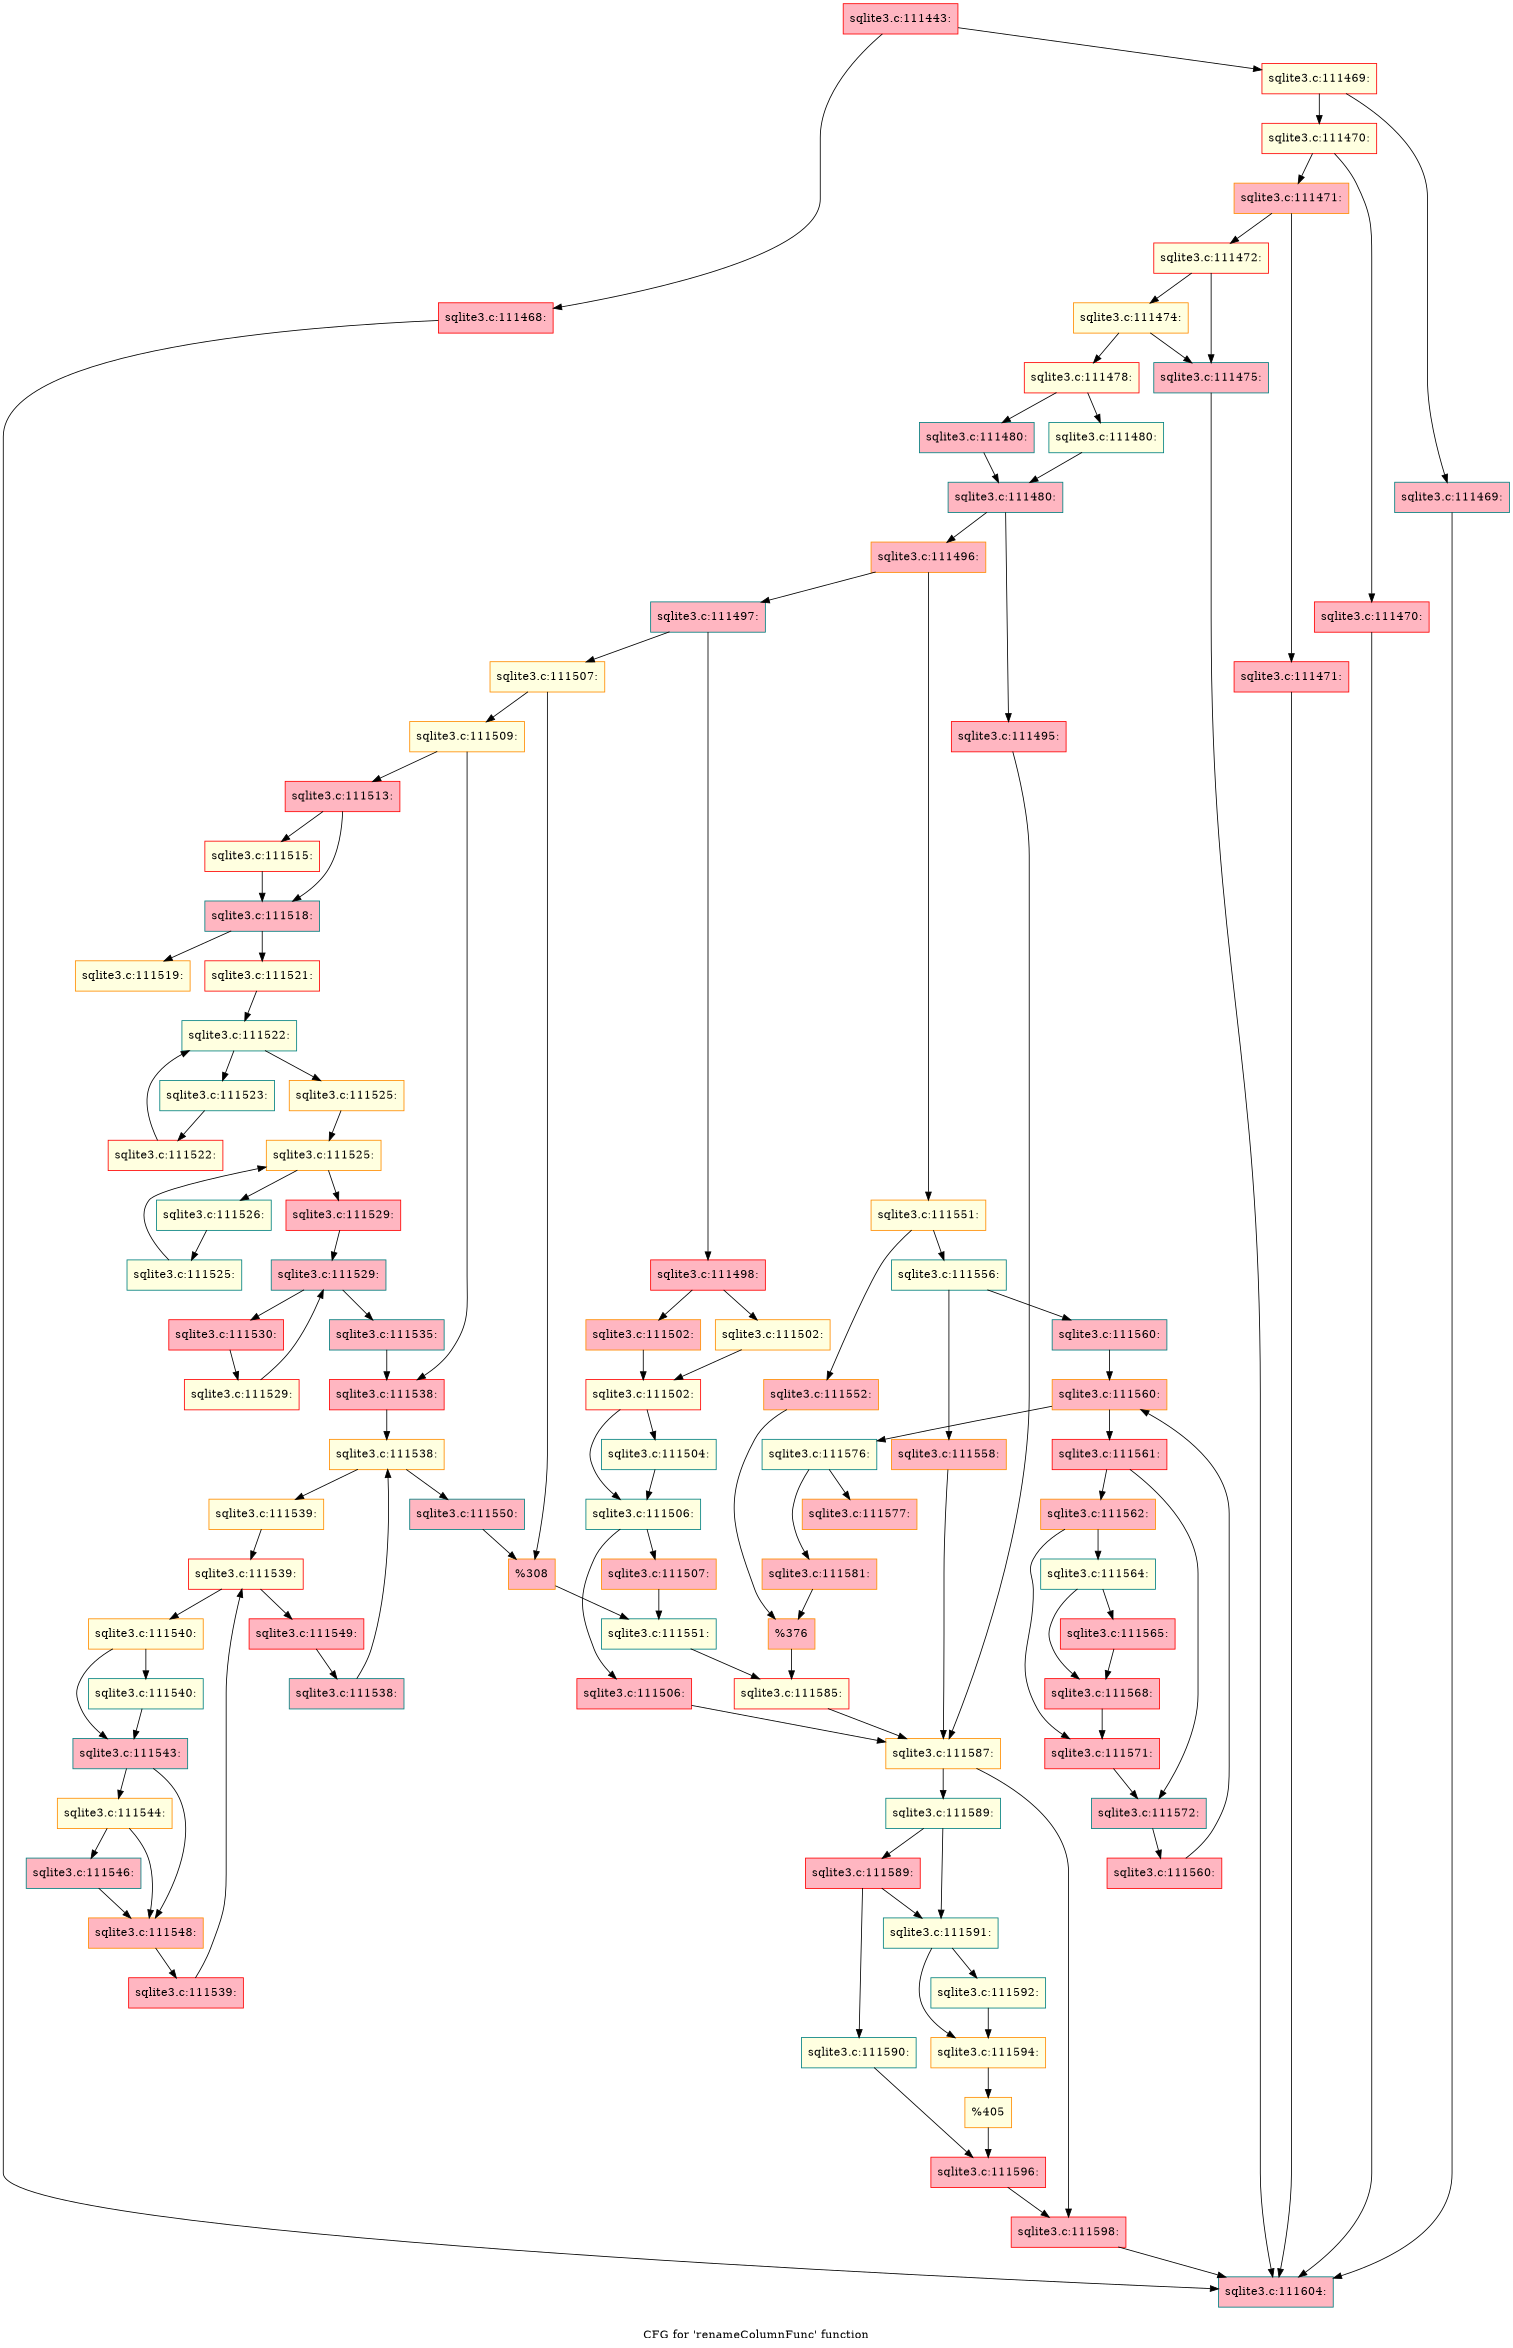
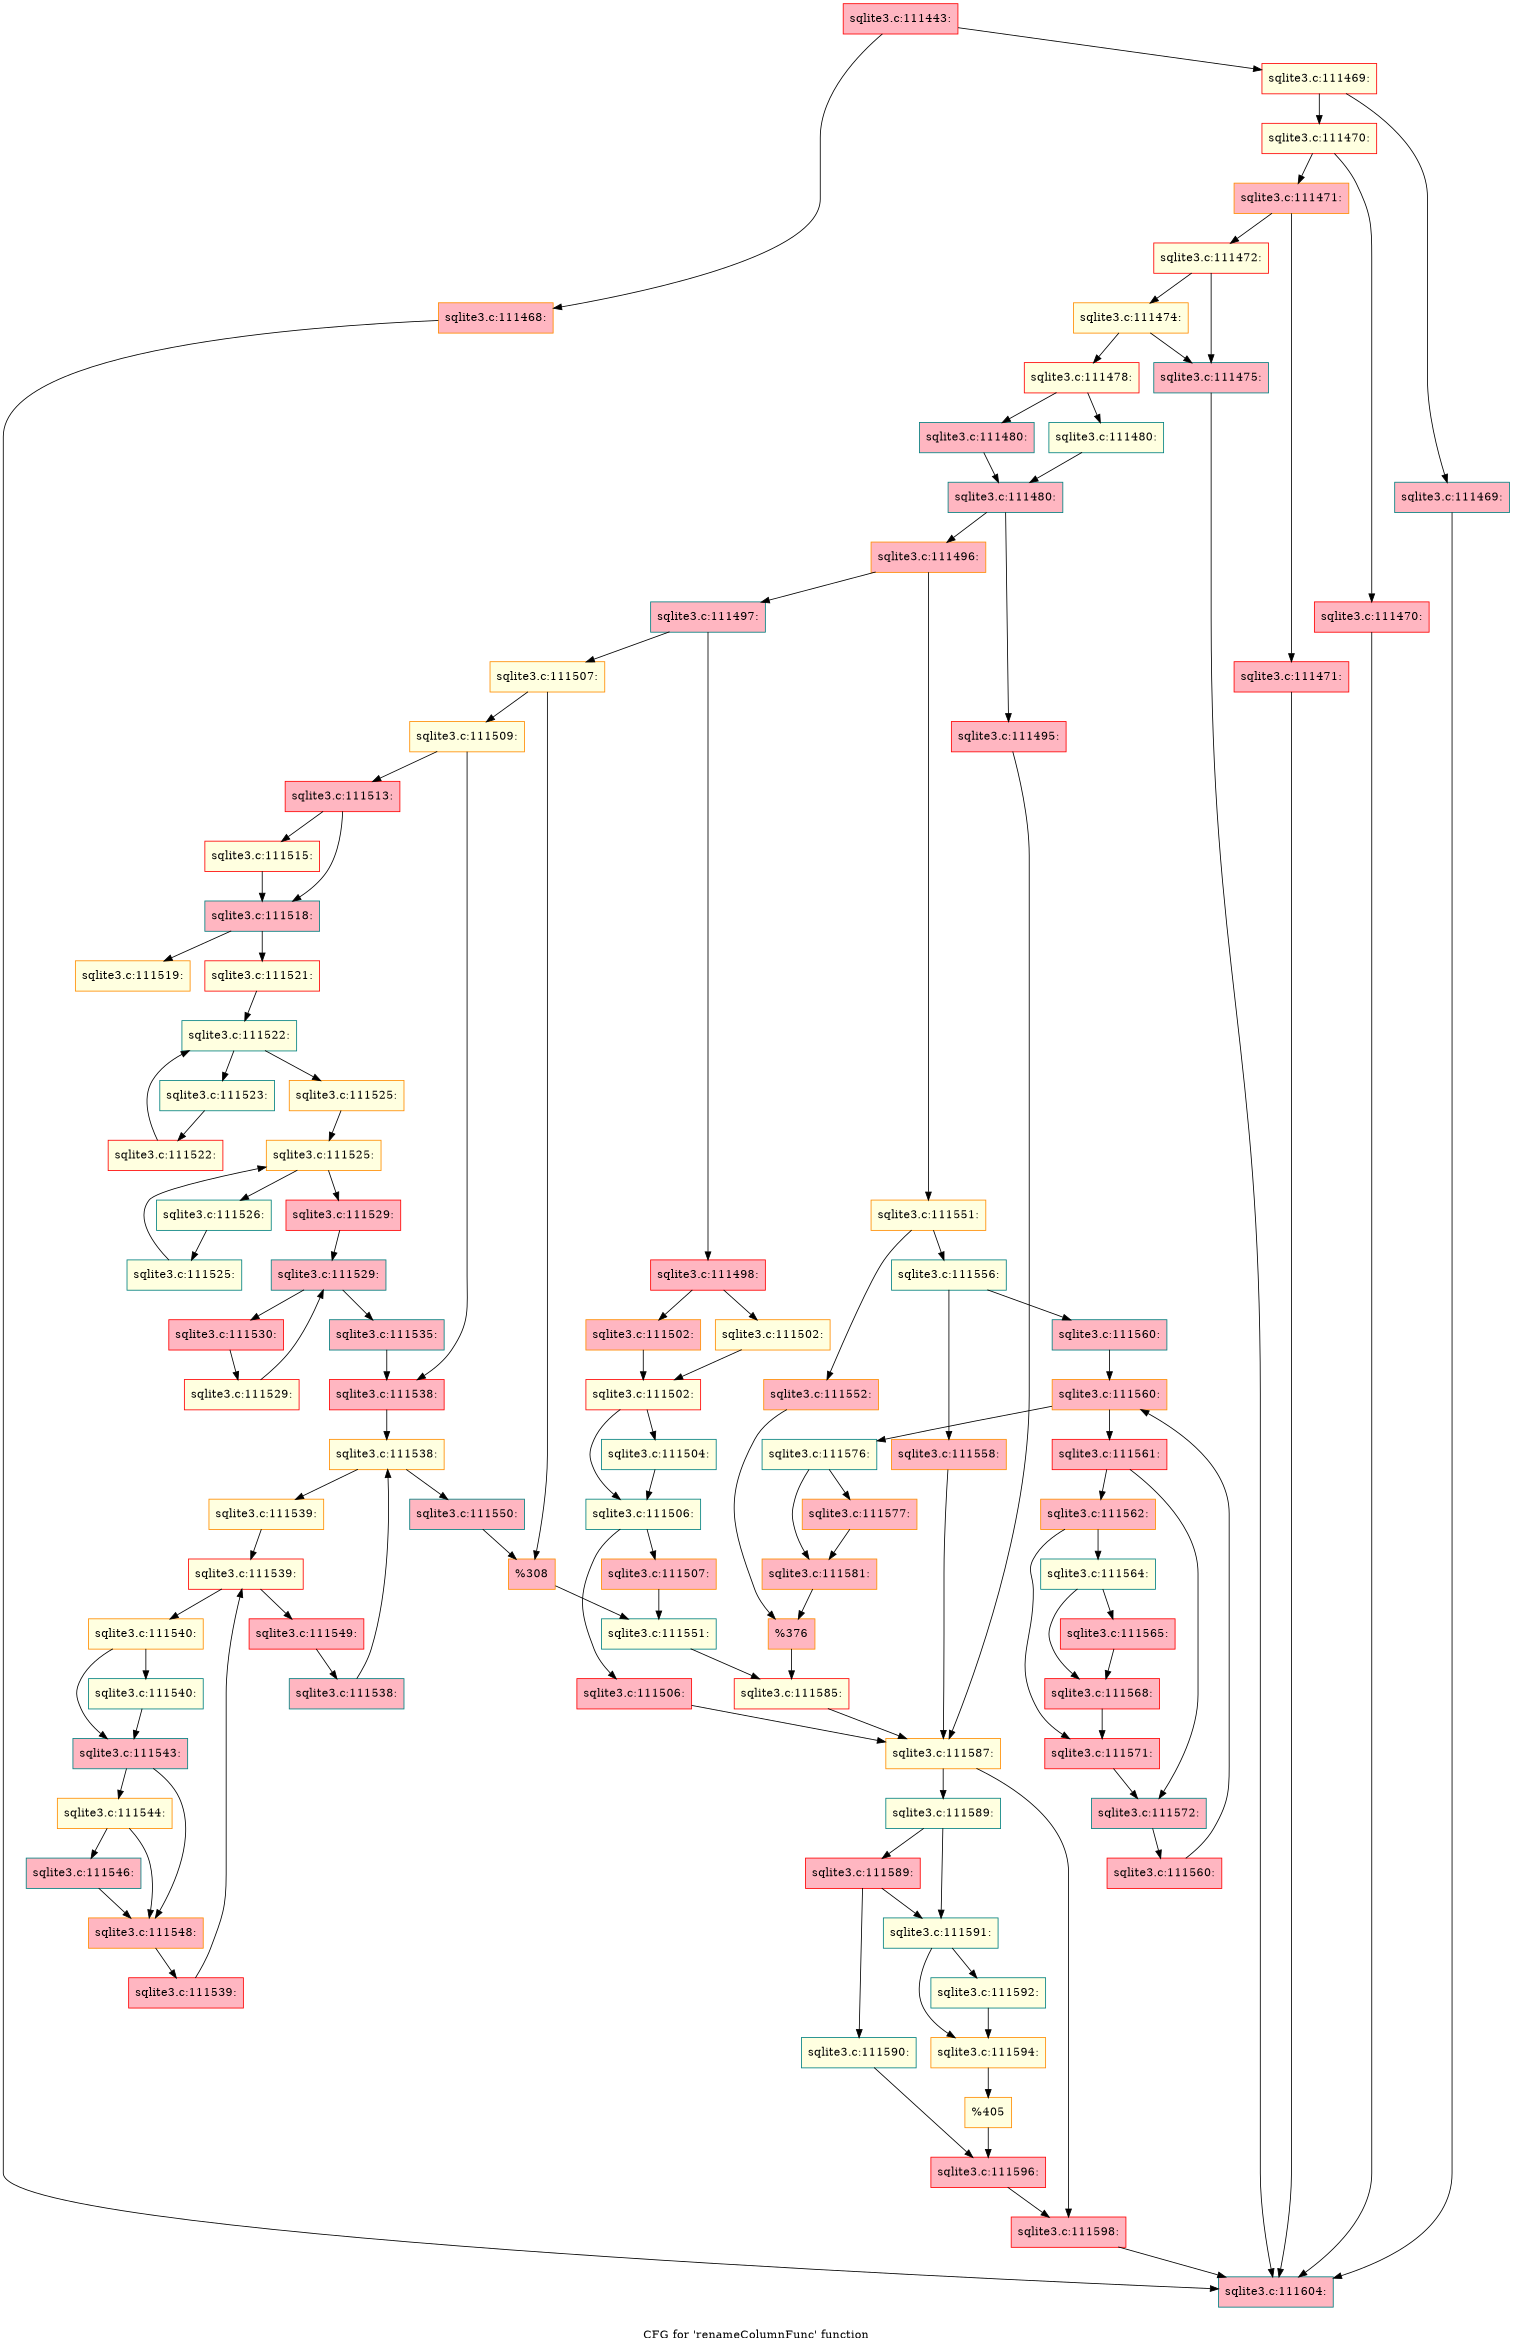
node "sqlite3.c:111468:": color red -> darkorange
edge "sqlite3.c:111577:" -> "sqlite3.c:111581:": added
